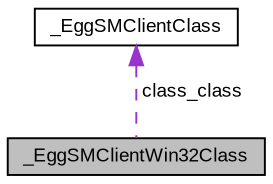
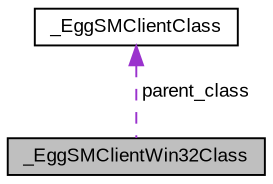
edge "_EggSMClientWin32Class" -> "_EggSMClientClass": label " class_class" -> " parent_class"
